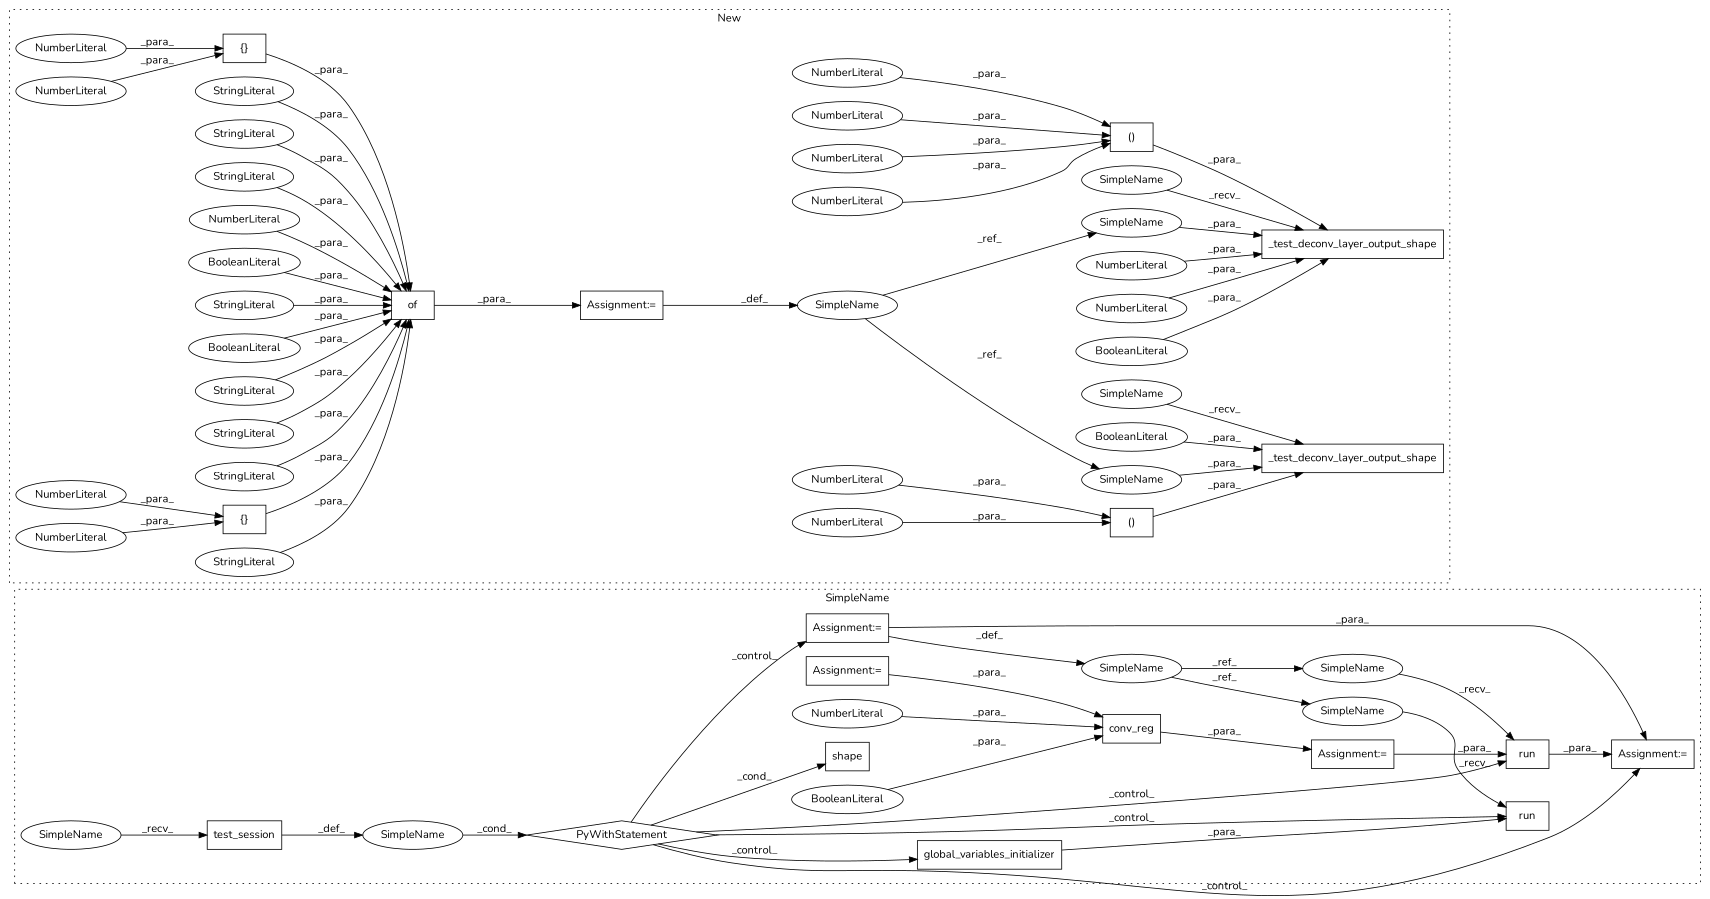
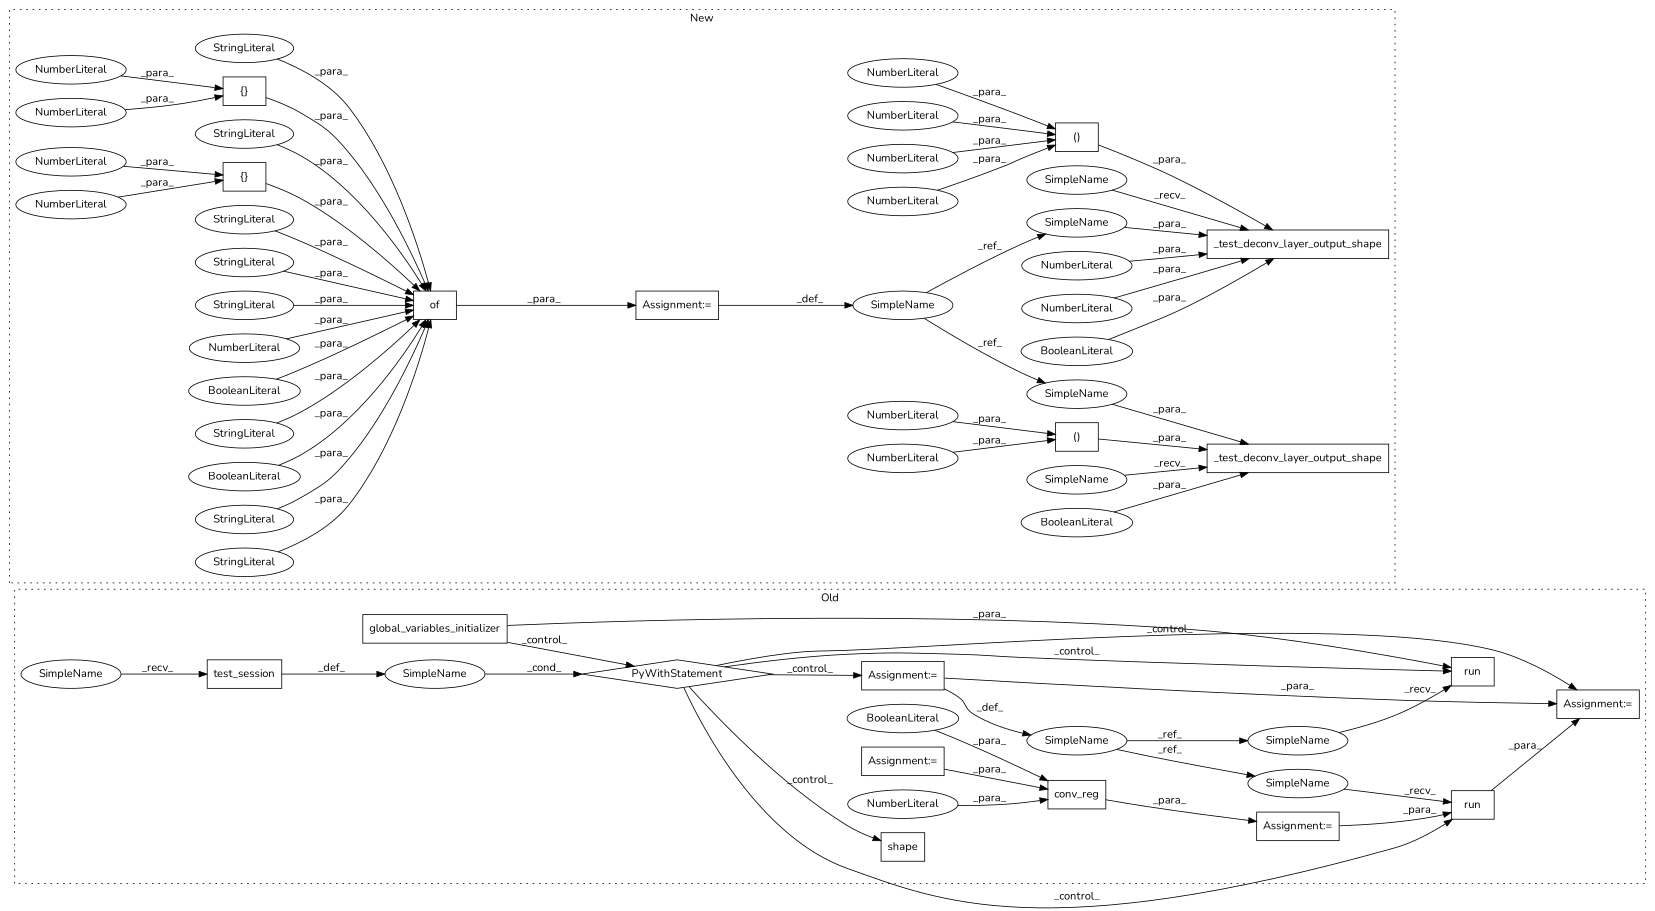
cluster "SimpleName": label "SimpleName" -> "Old"
edge "PyWithStatement" -> "shape": label "_cond_" -> "_control_"
edge "PyWithStatement" -> "global_variables_initializer": reversed
